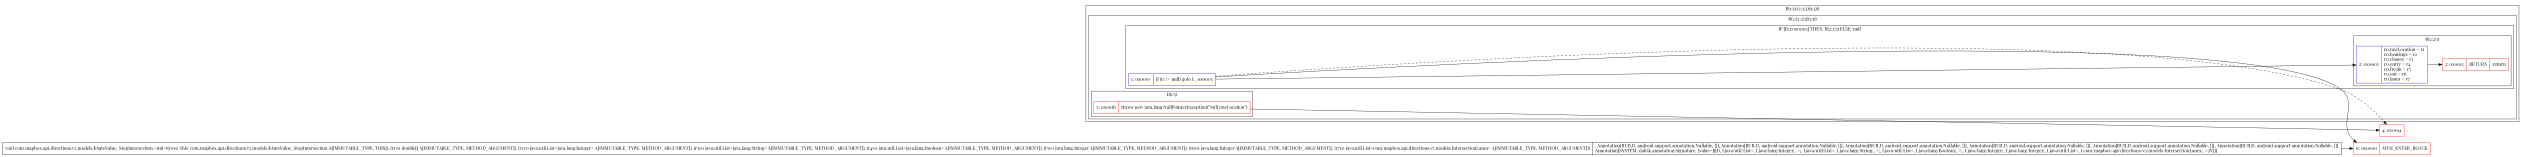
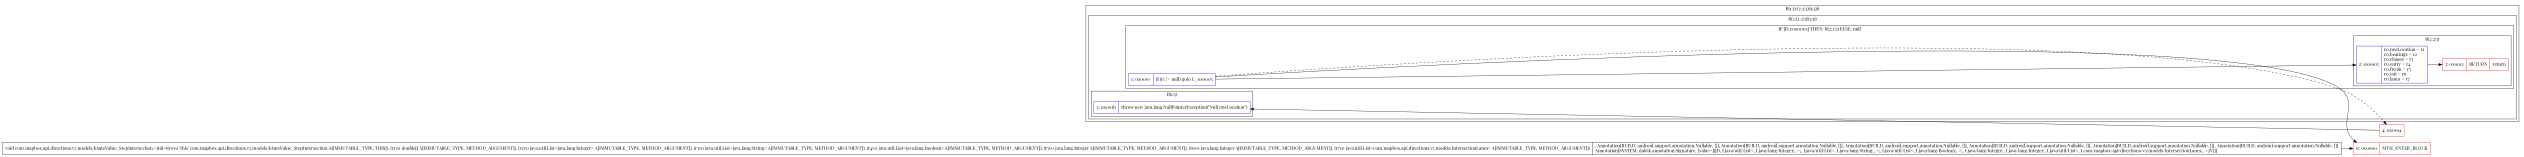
node "5: 0x001b": color red -> blue
edge "5: 0x001b" -> "4: 0x0014": reversed
